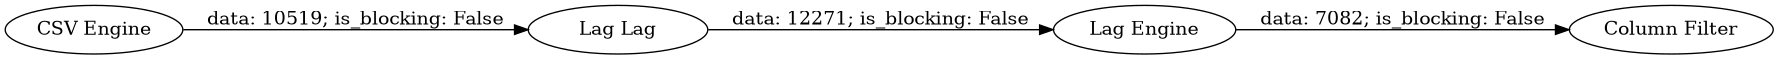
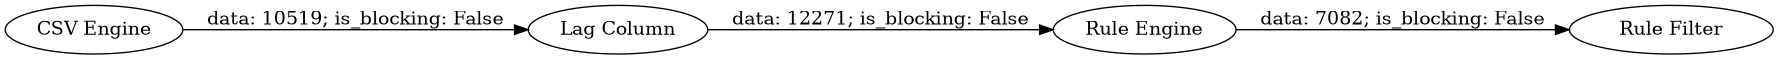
node "Lag Lag": label "Lag Lag" -> "Lag Column"
node "Lag Engine": label "Lag Engine" -> "Rule Engine"
node "Column Filter": label "Column Filter" -> "Rule Filter"
